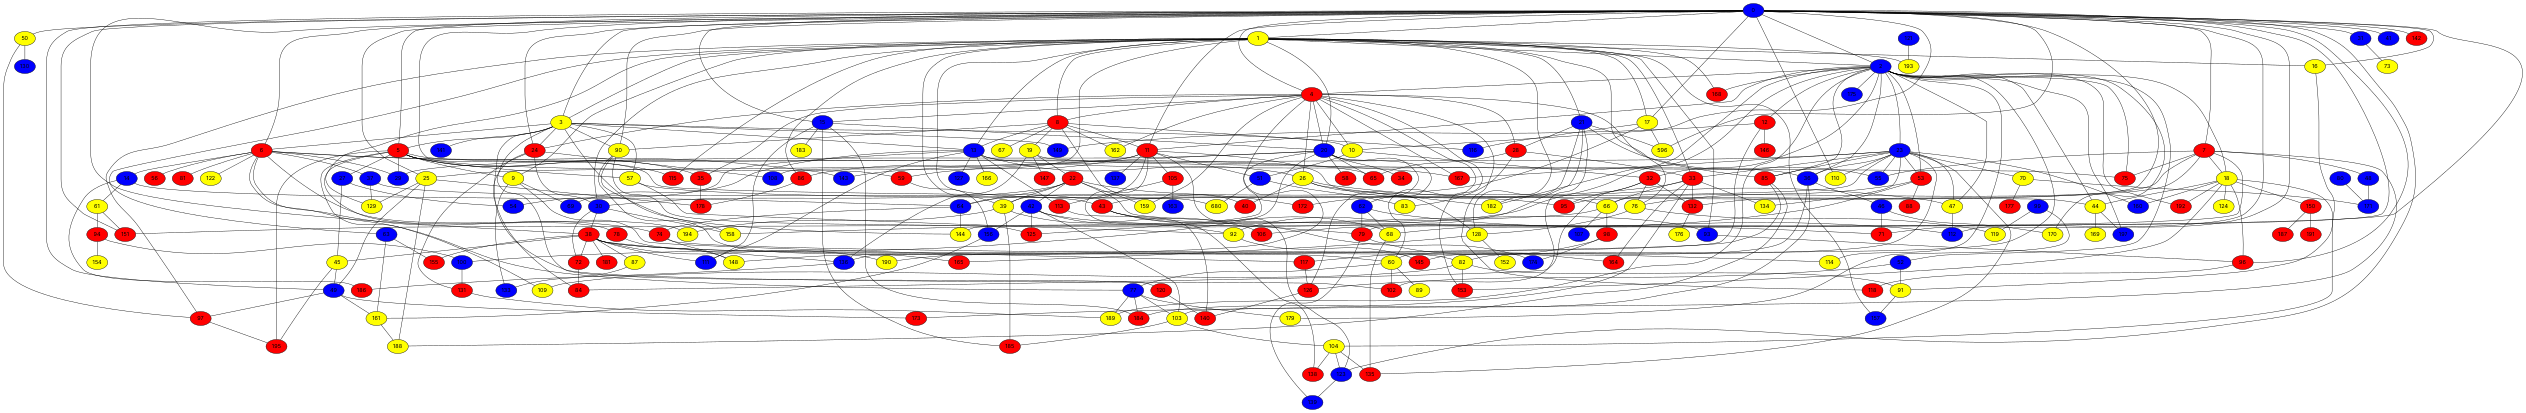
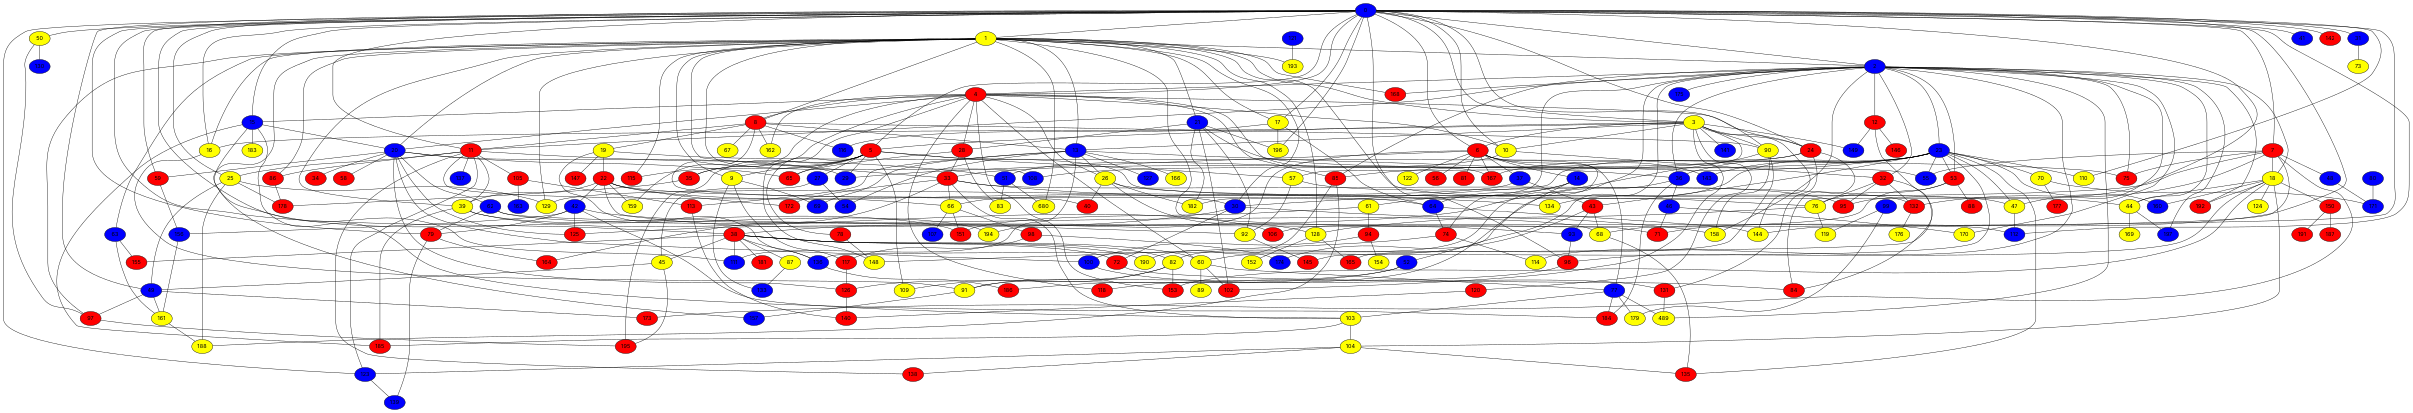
edge "3" -- "16": added
node "596": label "596" -> "196"
node "189": label "189" -> "489"
